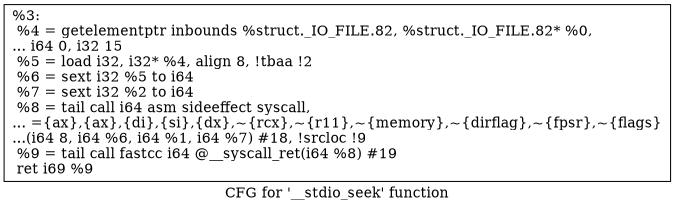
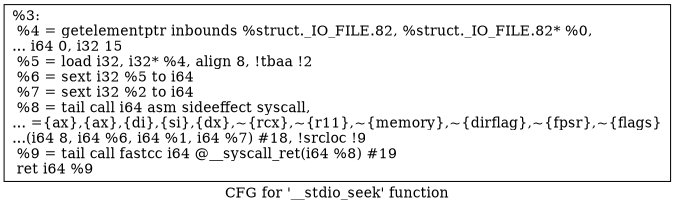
node "%3:": text "ret i69 %9" -> "ret i64 %9"
